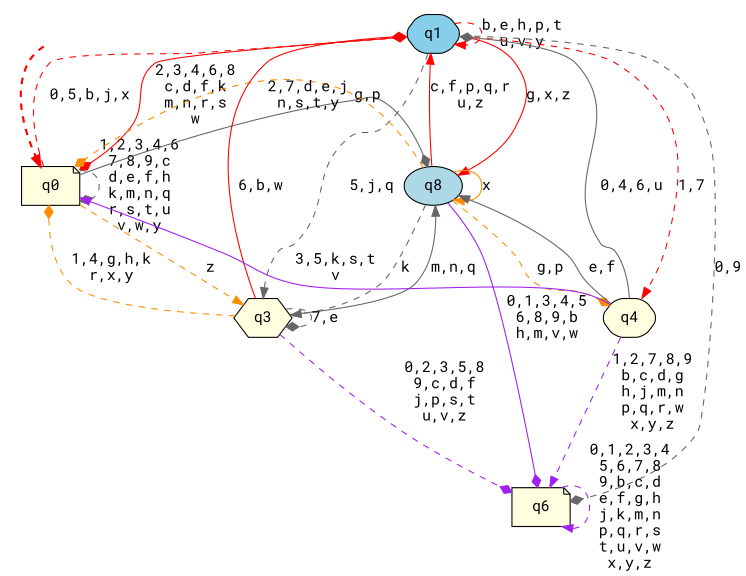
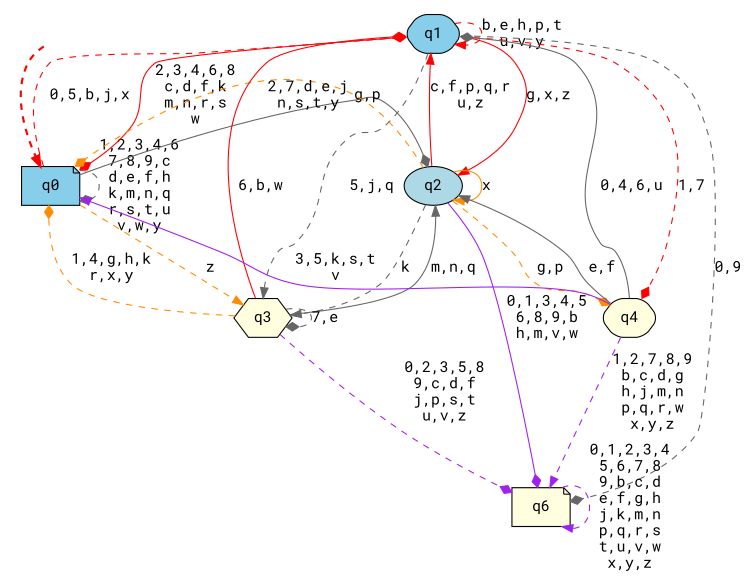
edge "q1" -> "q4": arrowhead normal -> diamond
node "q0": fillcolor lightyellow -> skyblue
node "q8": label "q8" -> "q2"
